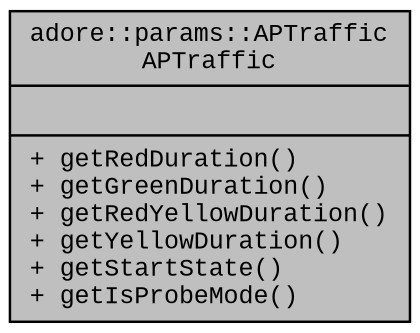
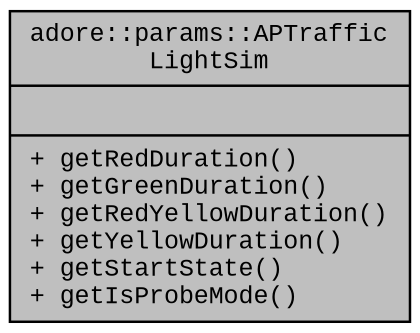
node "adore::params::APTraffic": text "APTraffic" -> "LightSim"
